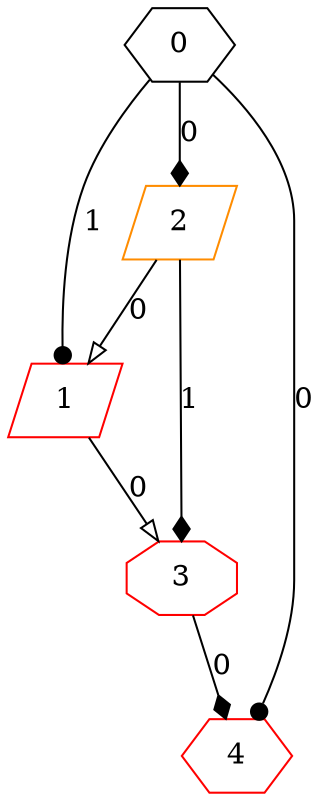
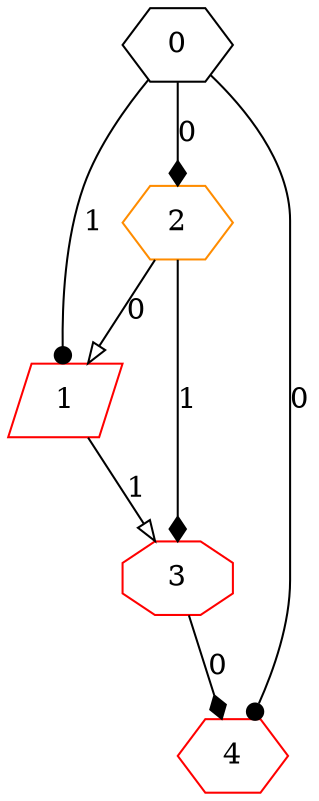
node "2": shape parallelogram -> hexagon
edge "1" -> "3": label "0" -> "1"
